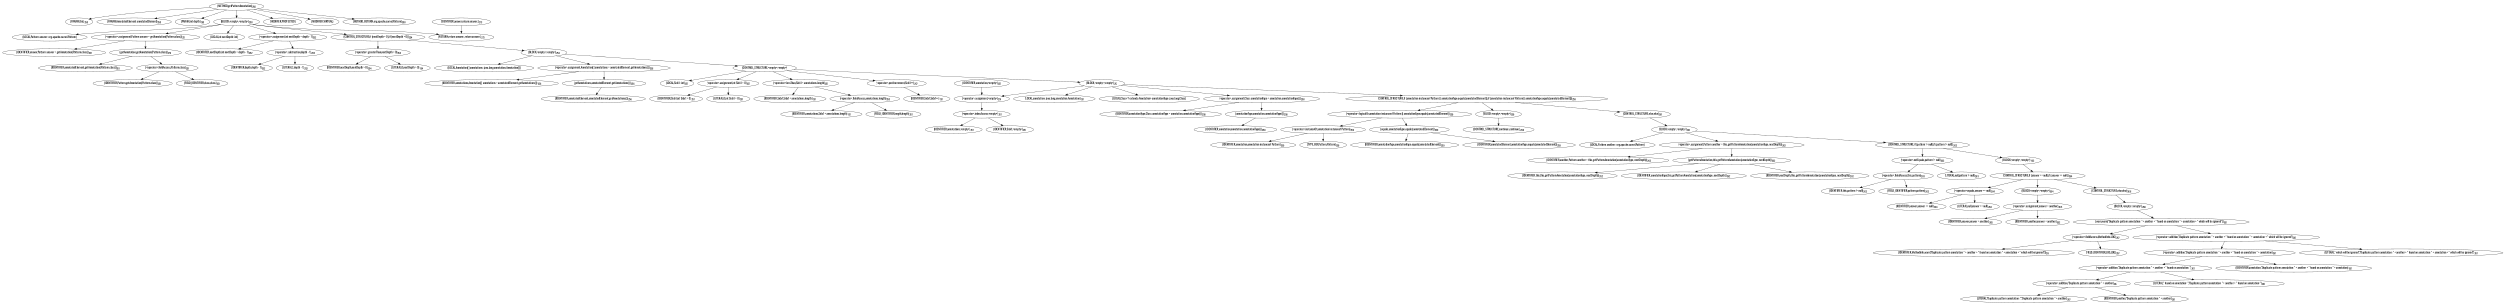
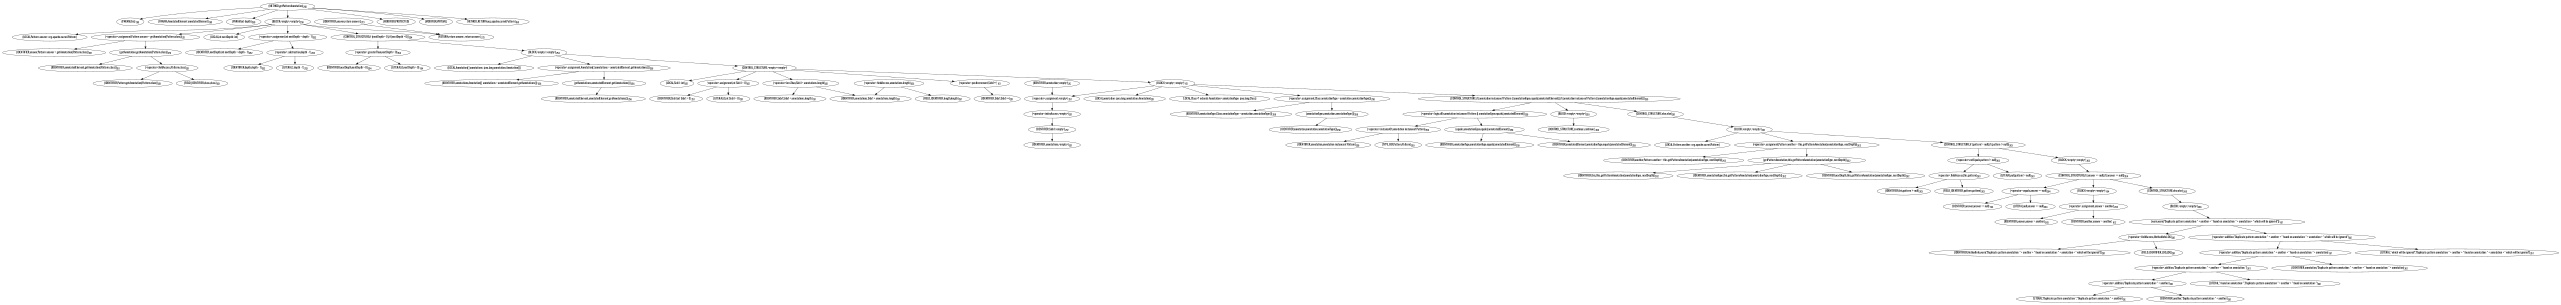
edge "(<operator>.lessThan,$idx1 < annotations.length)" -> "(<operator>.fieldAccess,annotations.length)": now "(<operator>.lessThan,$idx1 < annotations.length)" -> "(IDENTIFIER,annotations,$idx1 < annotations.length)"
edge "(<operator>.indexAccess,<empty>)" -> "(IDENTIFIER,annotations,<empty>)": now "(IDENTIFIER,$idx1,<empty>)" -> "(IDENTIFIER,annotations,<empty>)"
